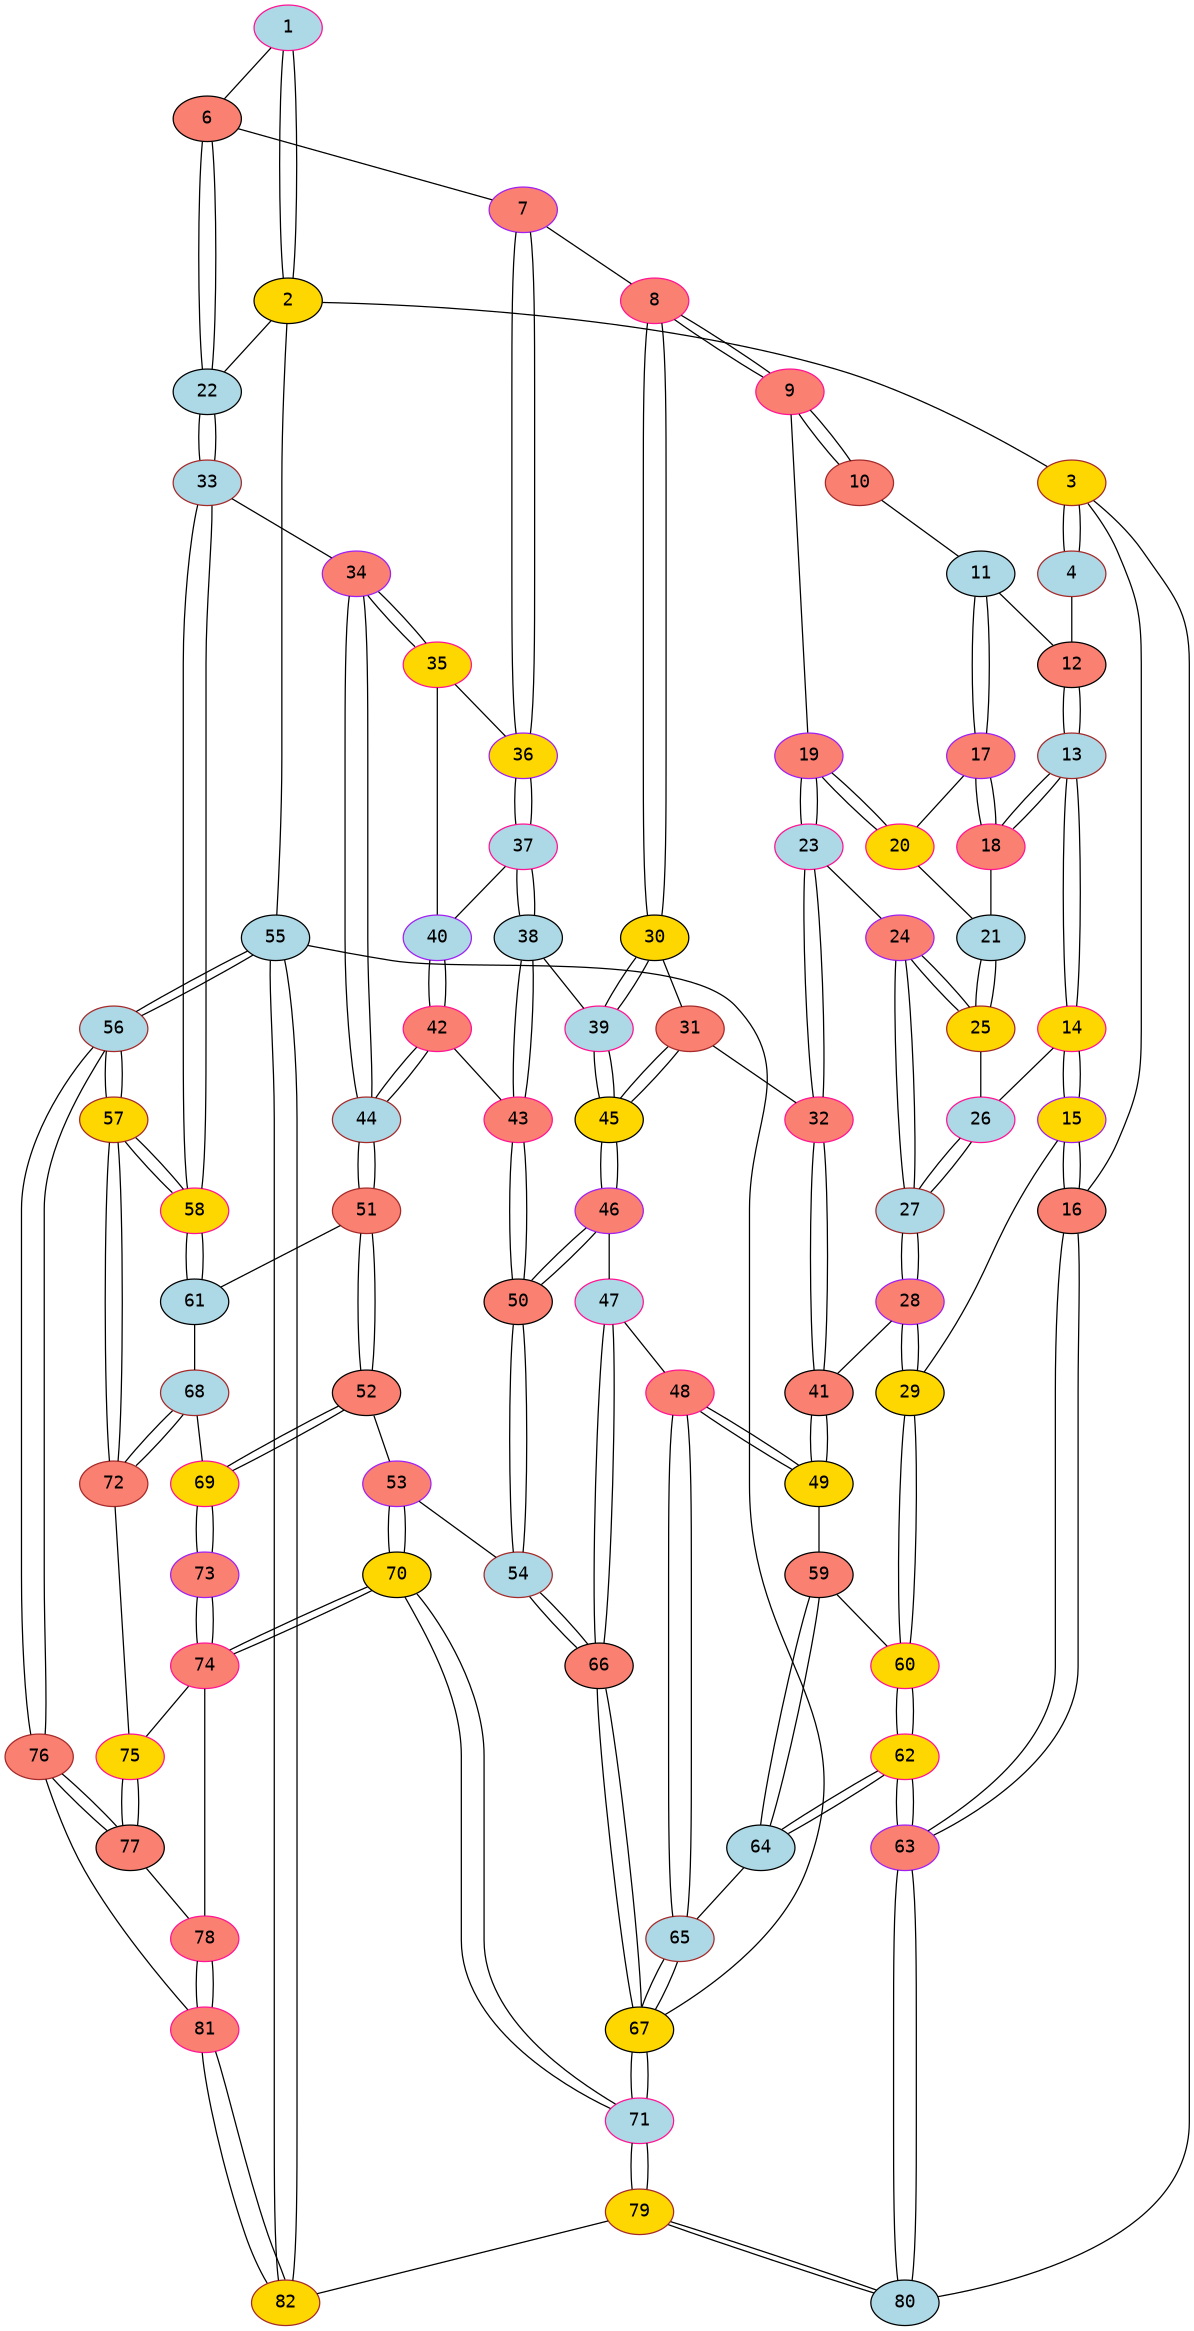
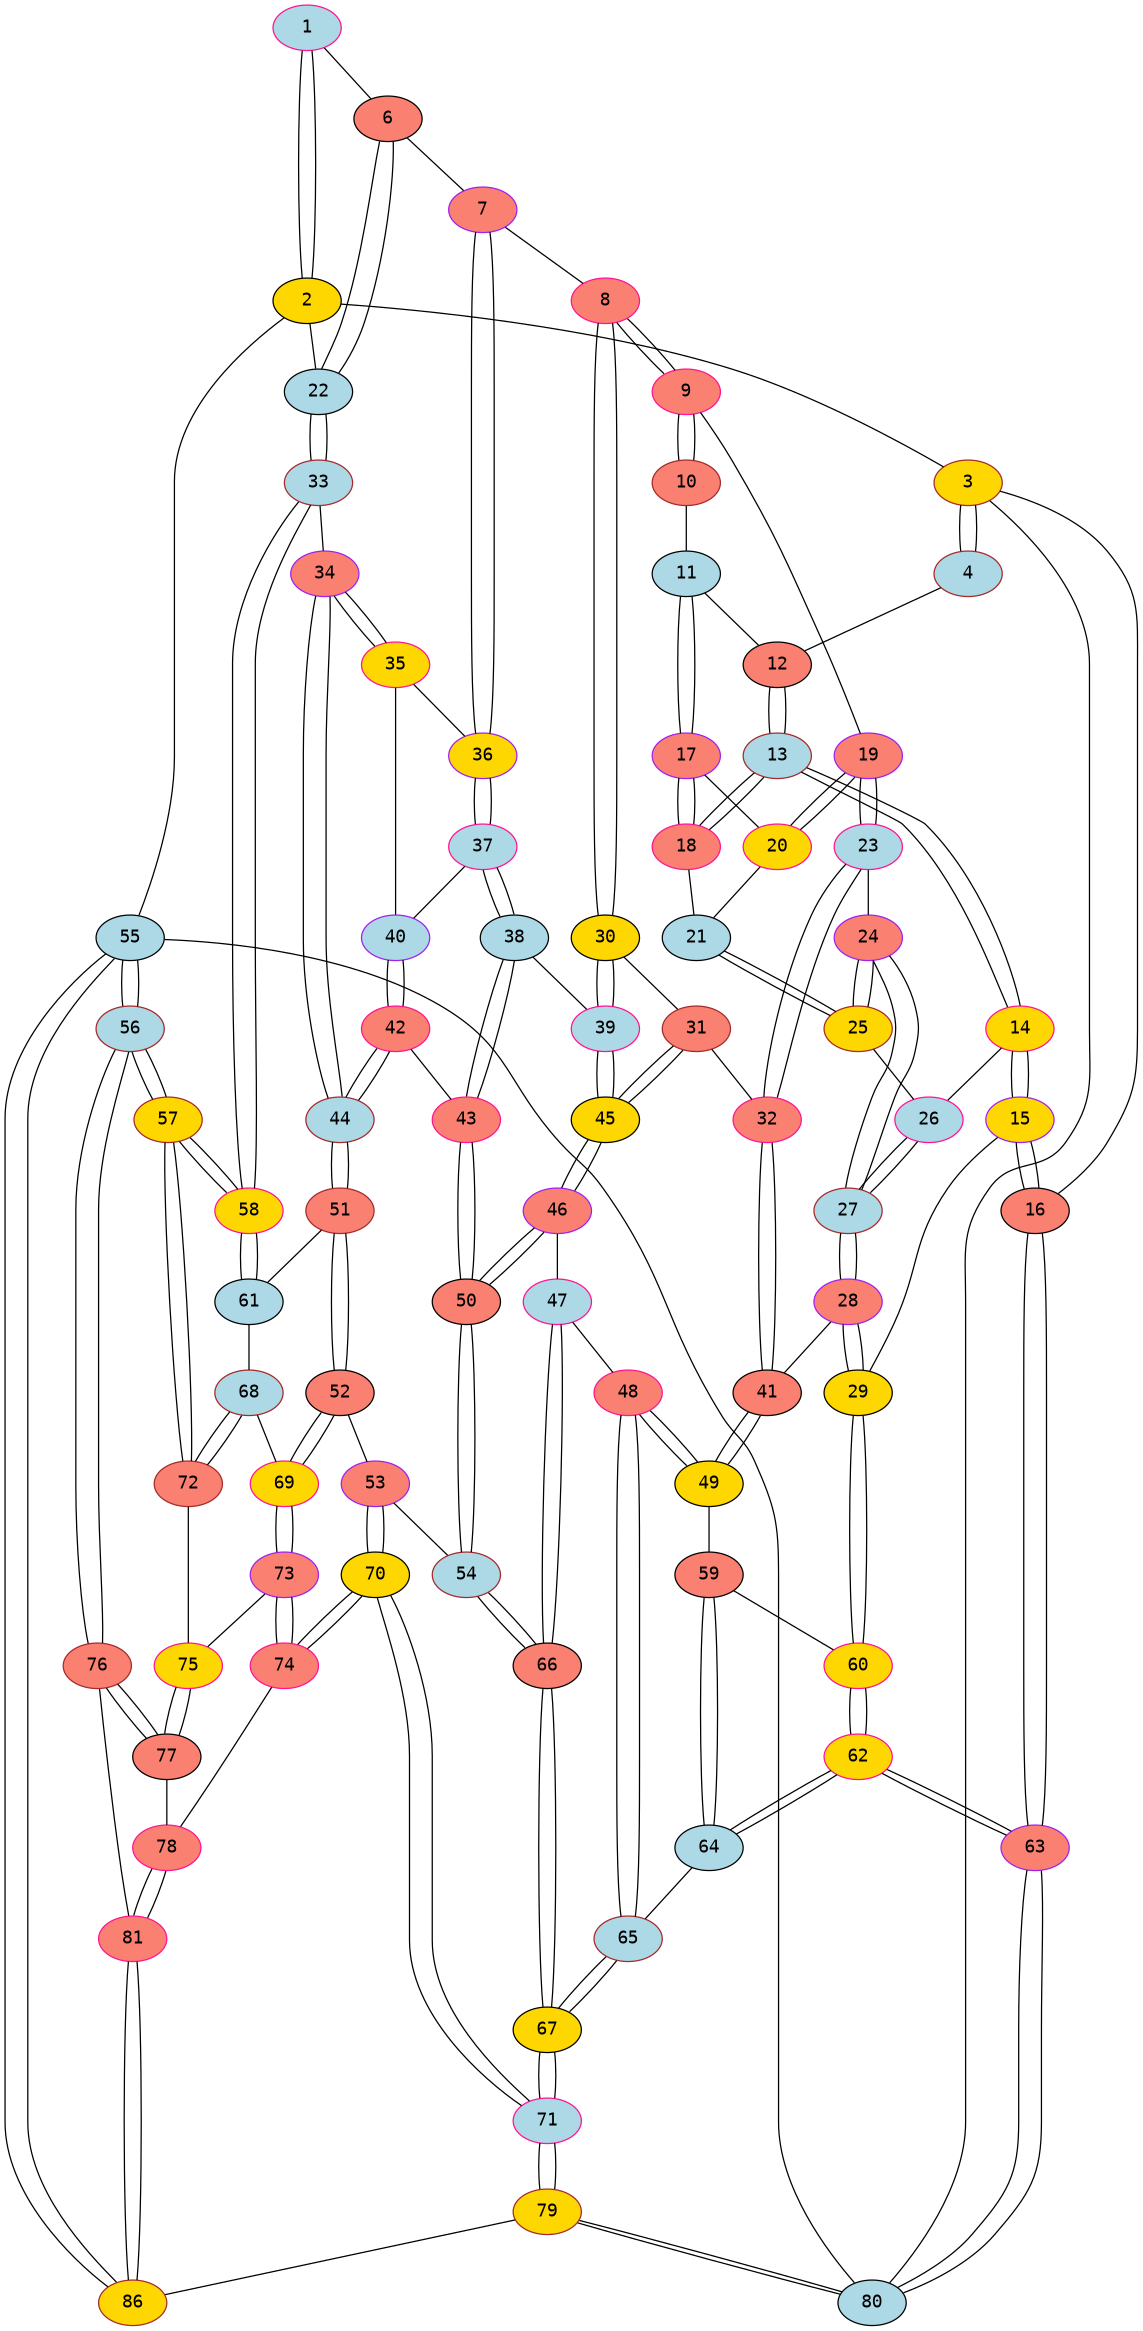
edge "55" -- "67": now "55" -- "80"
edge "74" -- "75": now "73" -- "75"
node "82": label "82" -> "86"
